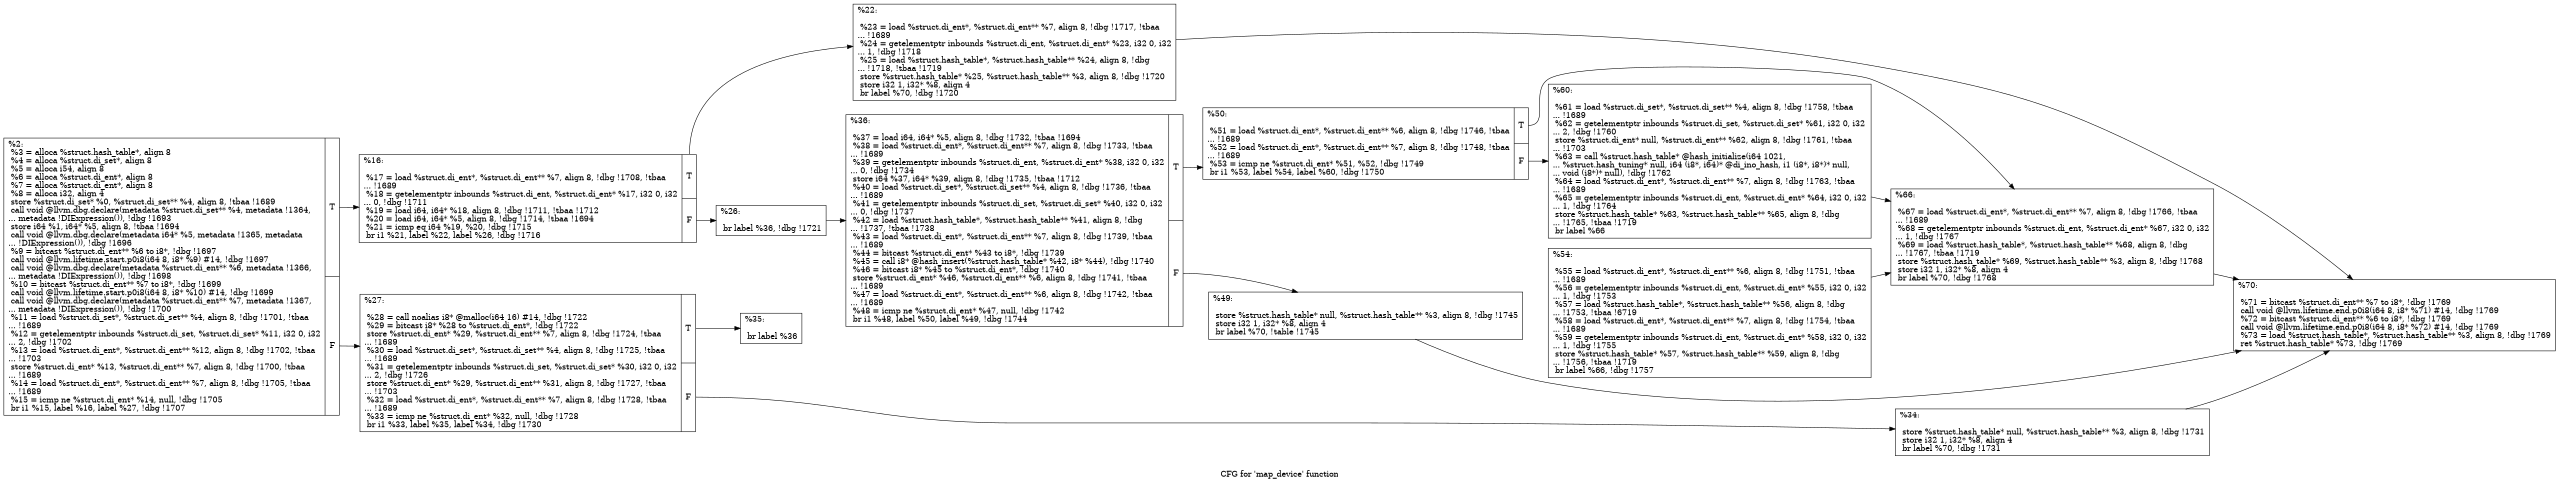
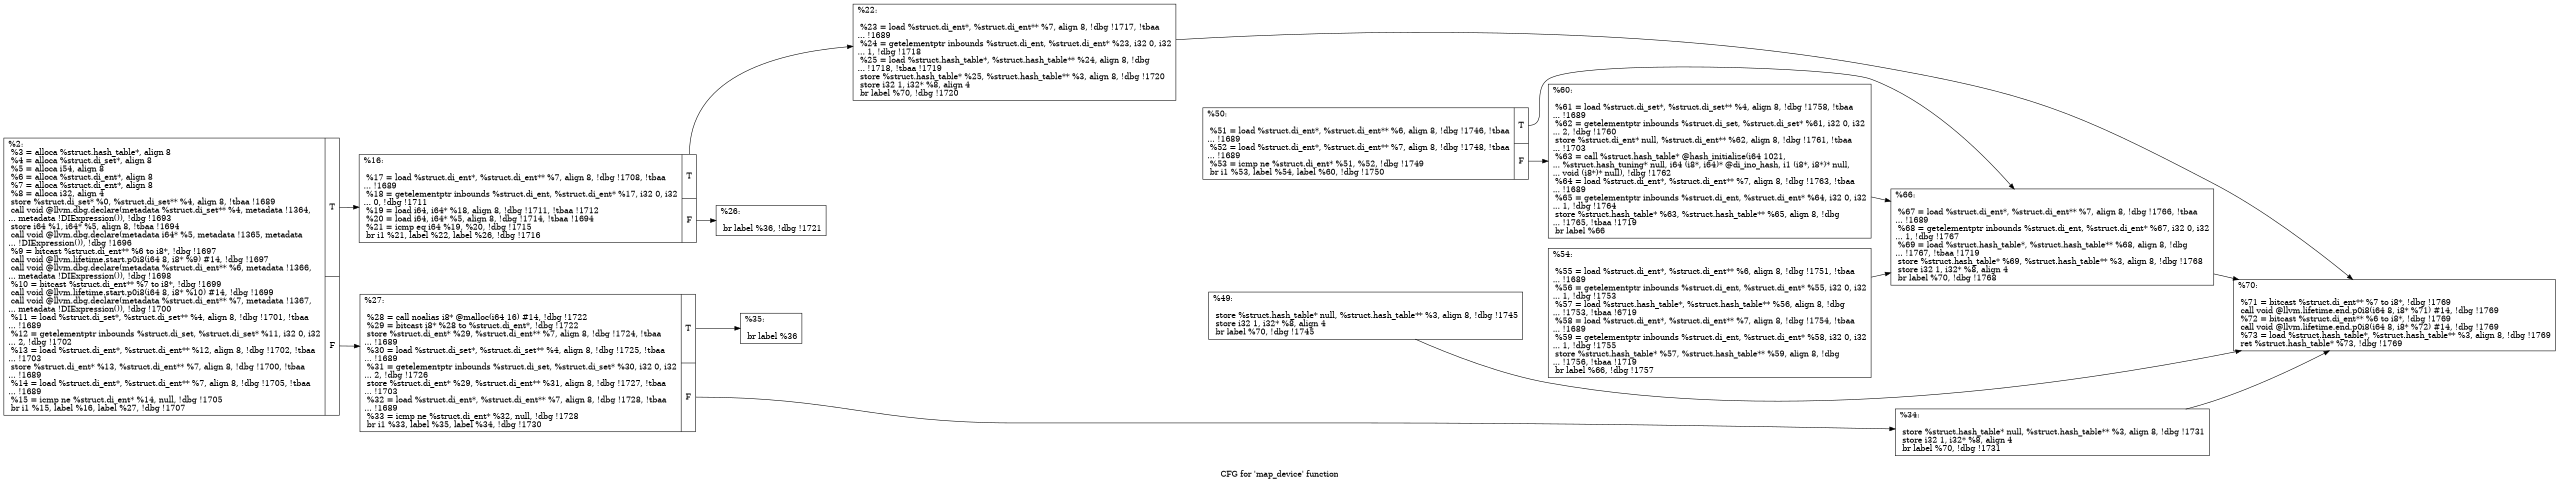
node "%36:": removed
node "%49:": text "br label %70, !table !1745" -> "br label %70, !dbg !1745"
